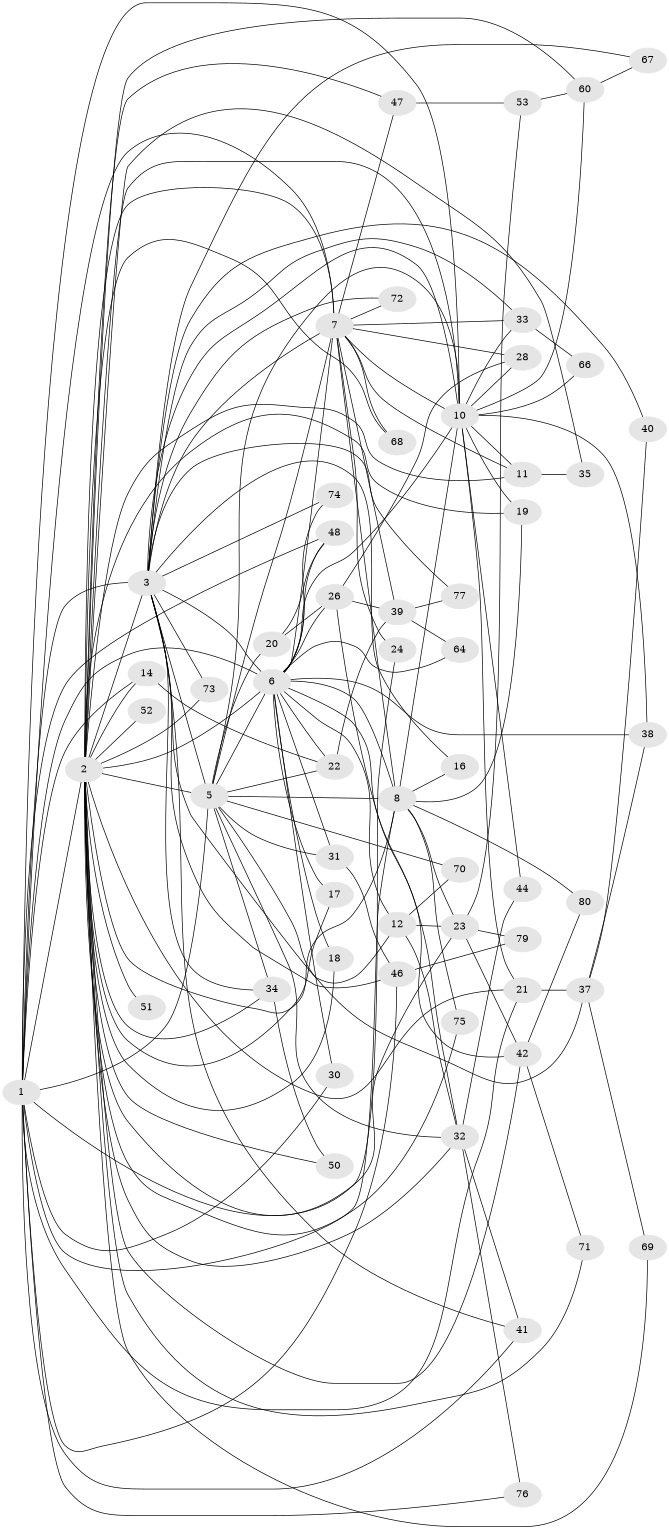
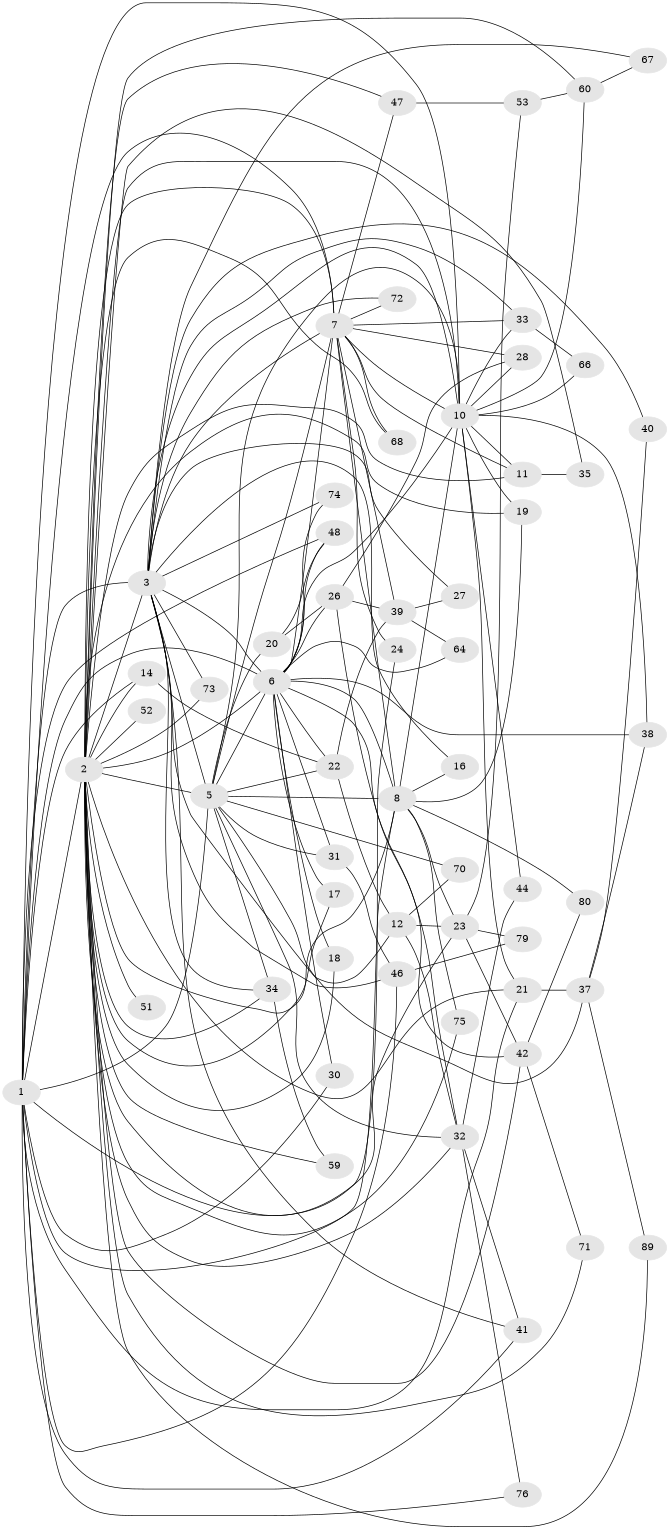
node "77": label "77" -> "27"
edge "6" -- "12": now "22" -- "12"
node "50": label "50" -> "59"
node "69": label "69" -> "89"
